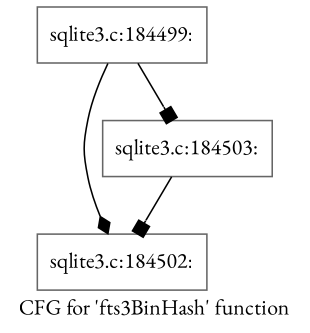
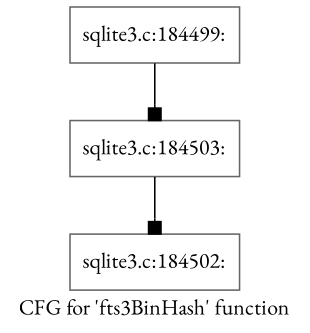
edge "sqlite3.c:184499:" -> "sqlite3.c:184502:": removed
